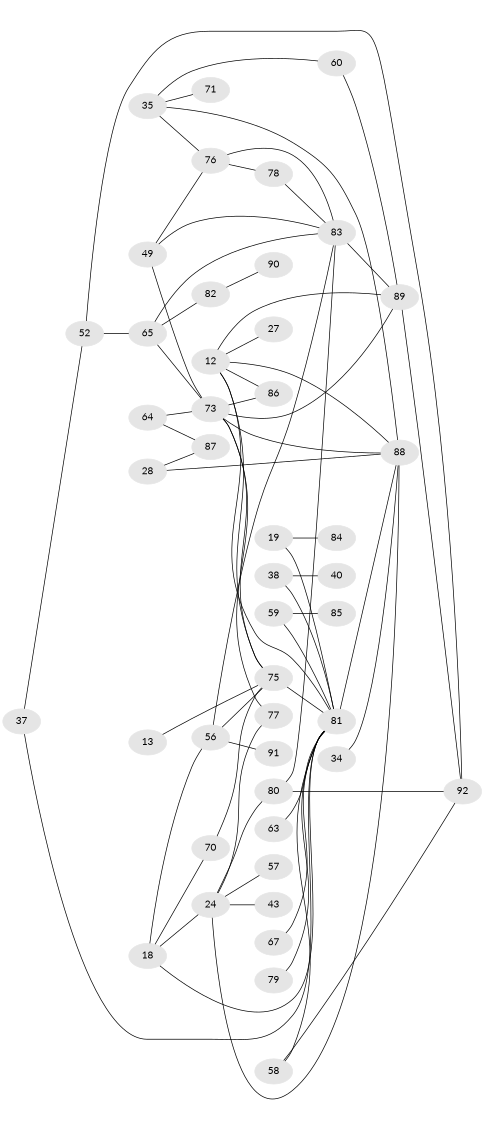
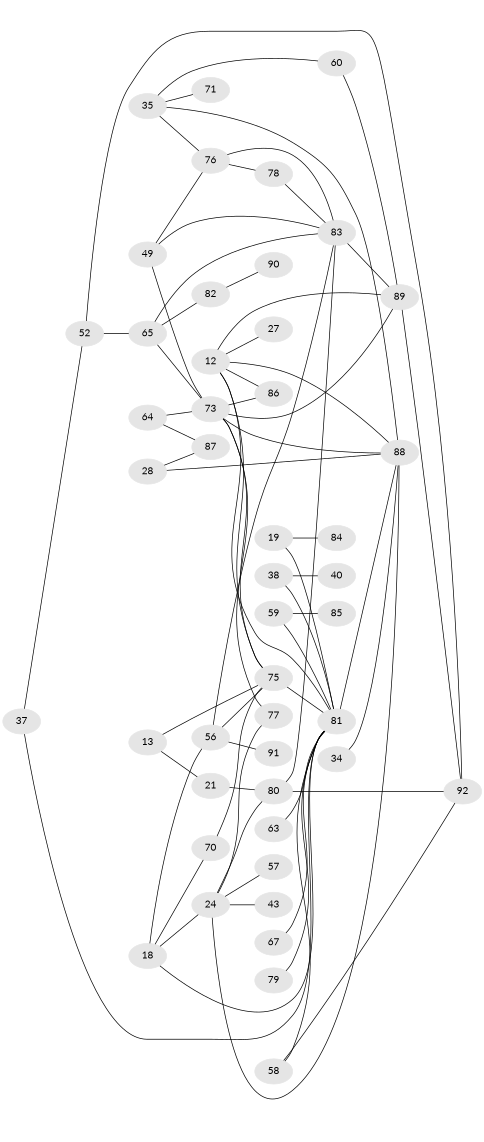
node "21": added
